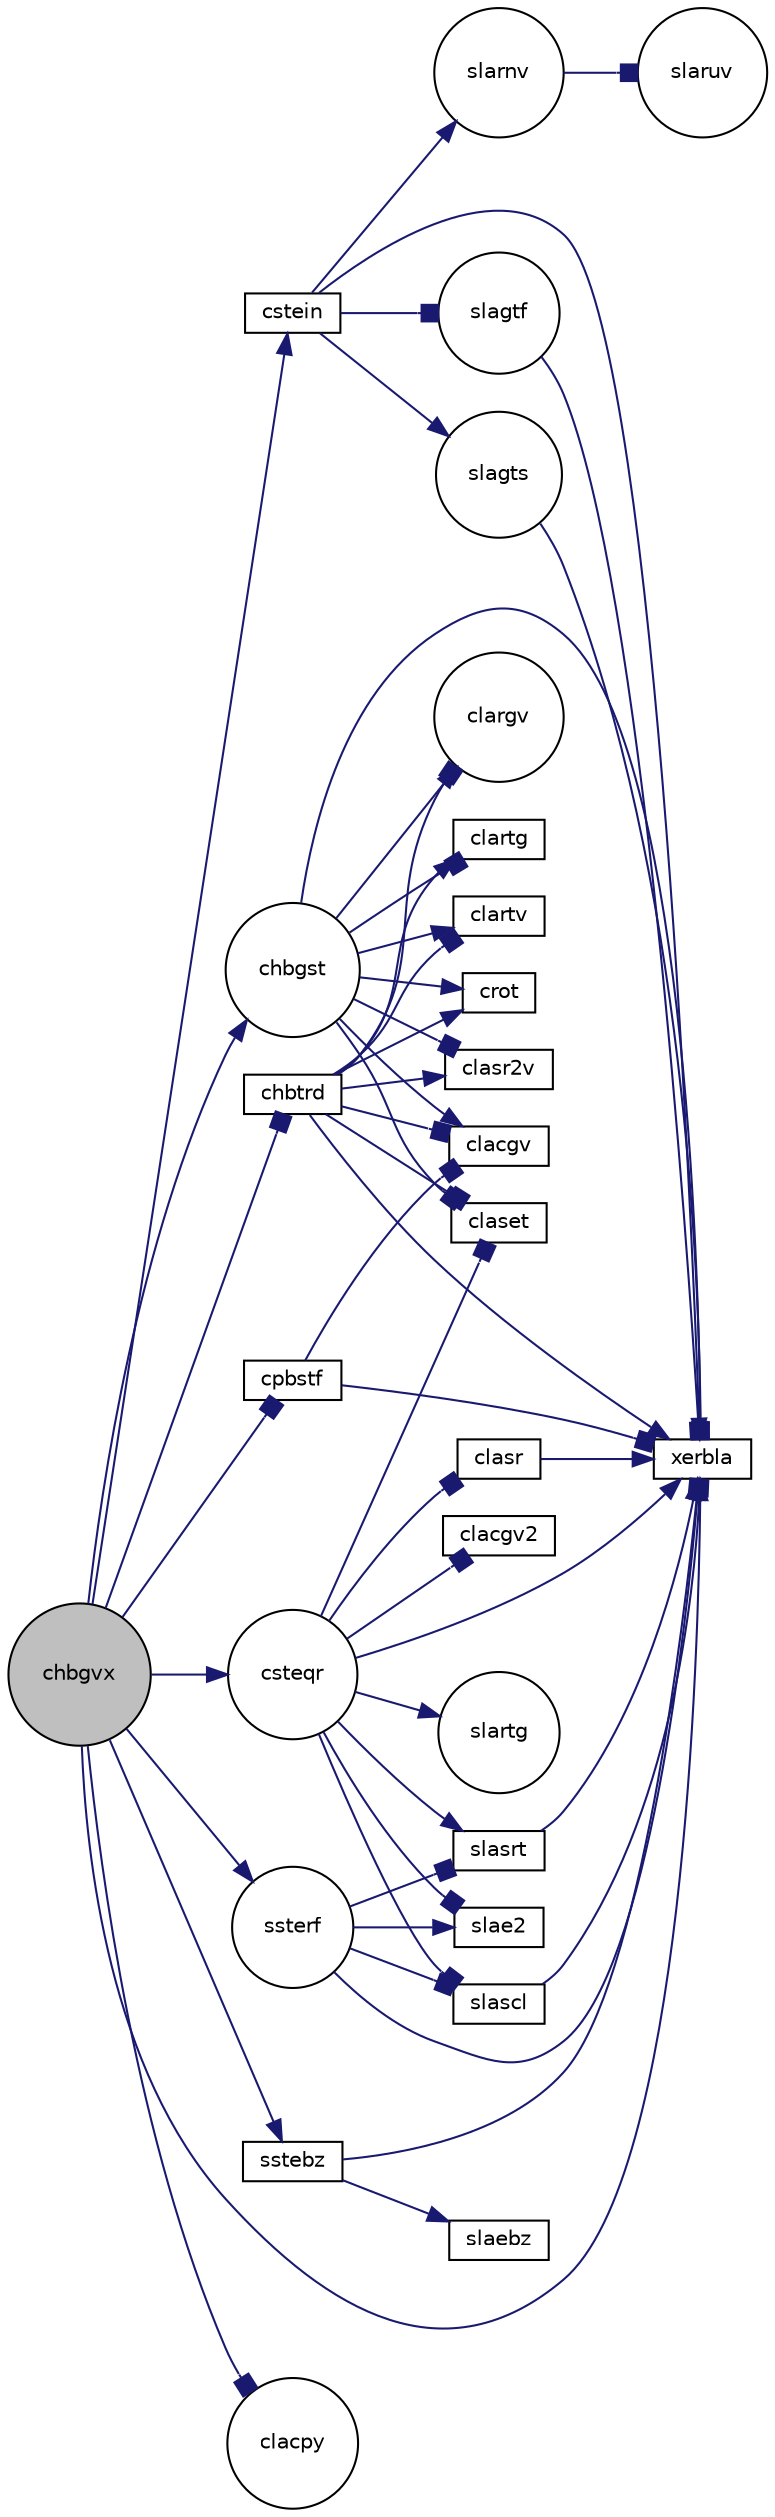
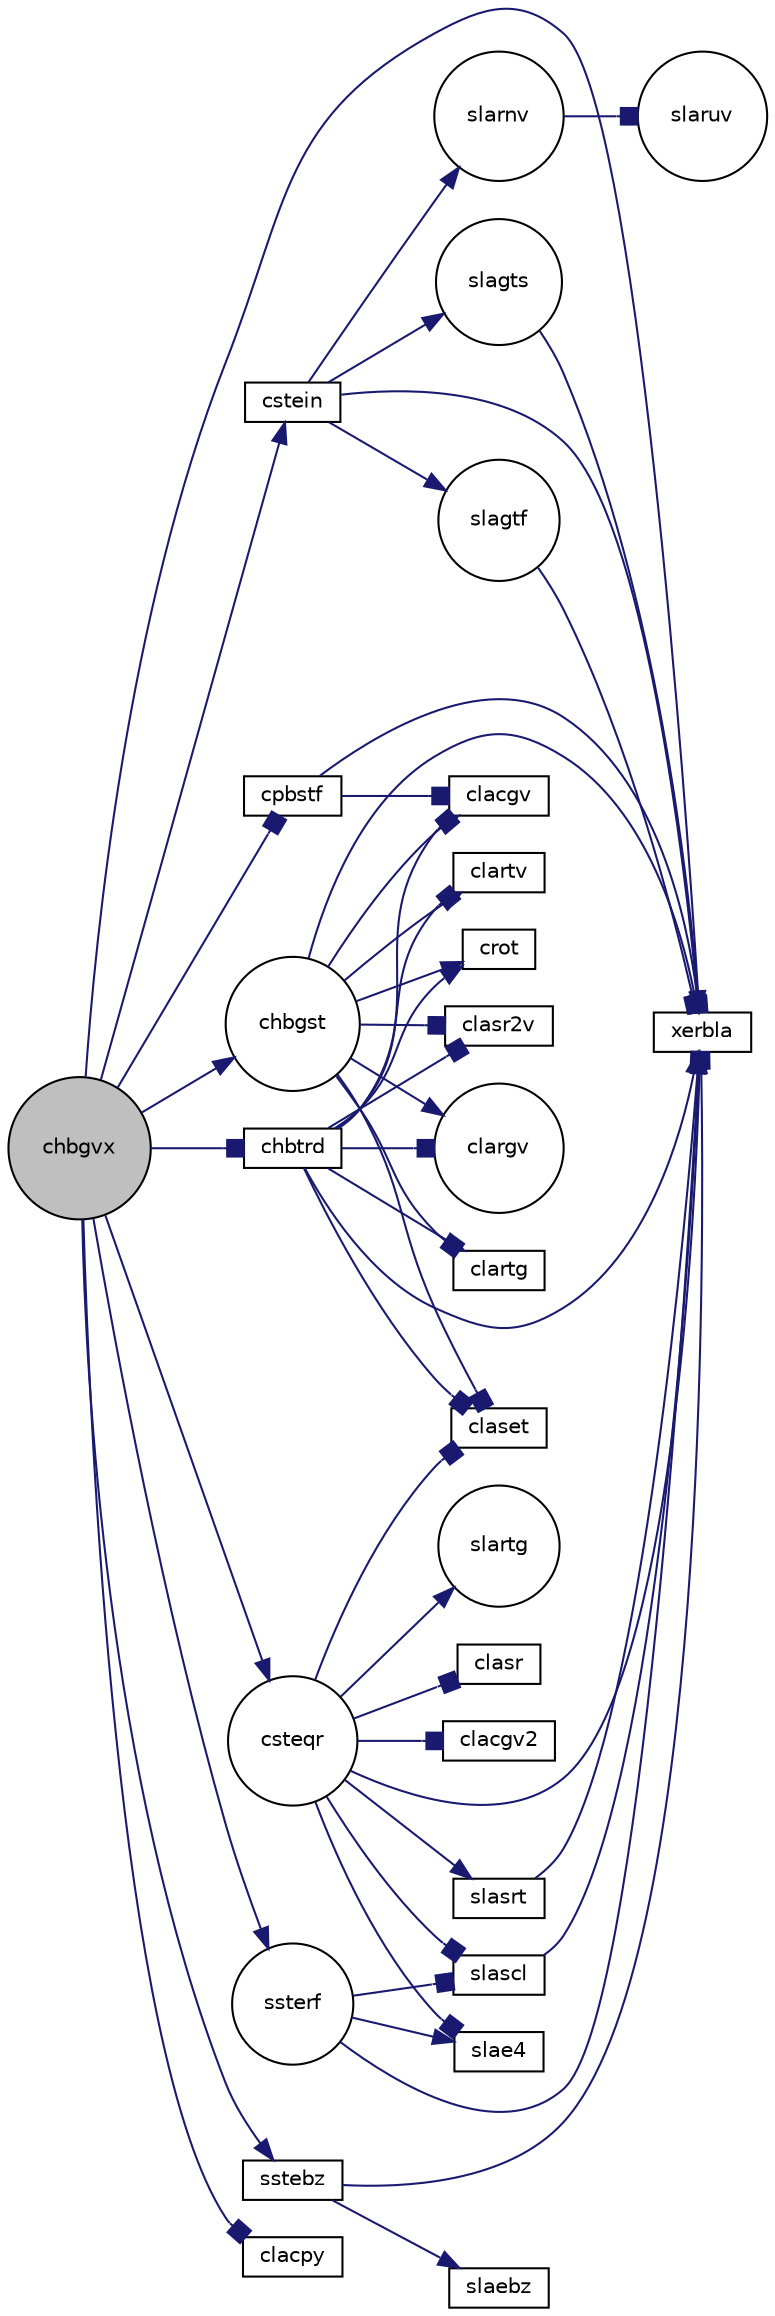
edge "cstein" -> "slagtf": arrowhead box -> normal
edge "chbtrd" -> "clasr2v": arrowhead normal -> box
edge "clasr" -> "xerbla": removed
edge "ssterf" -> "slasrt": removed
node "slae2": label "slae2" -> "slae4"
node "clacpy": shape circle -> box
